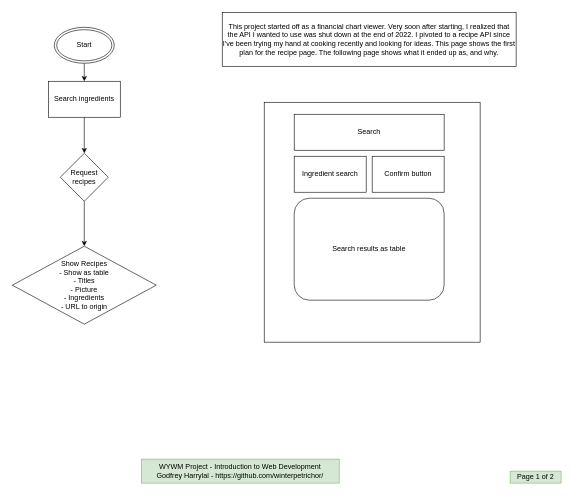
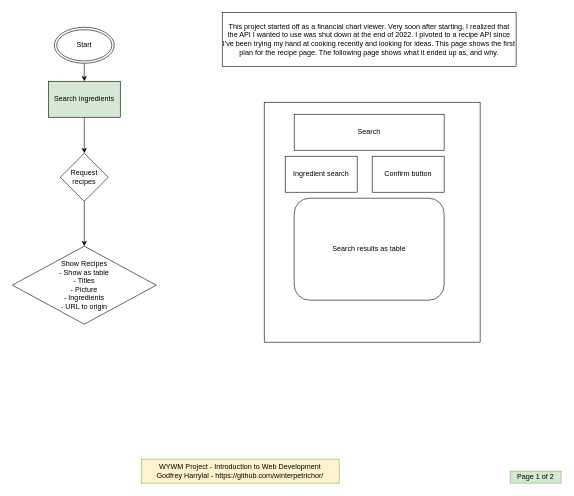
node "Search ingredients": fillcolor #ffffff -> #d5e8d4
node "Ingredient search": moved (330, 174) -> (321, 174)
node "WYWM Project - Introduction to Web Development Godfrey Harrylal - https://github.com/winterpetrichor/": fillcolor #d5e8d4 -> #fff2cc
